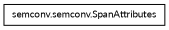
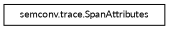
node "semconv.semconv.SpanAttributes": label "semconv.semconv.SpanAttributes" -> "semconv.trace.SpanAttributes"
